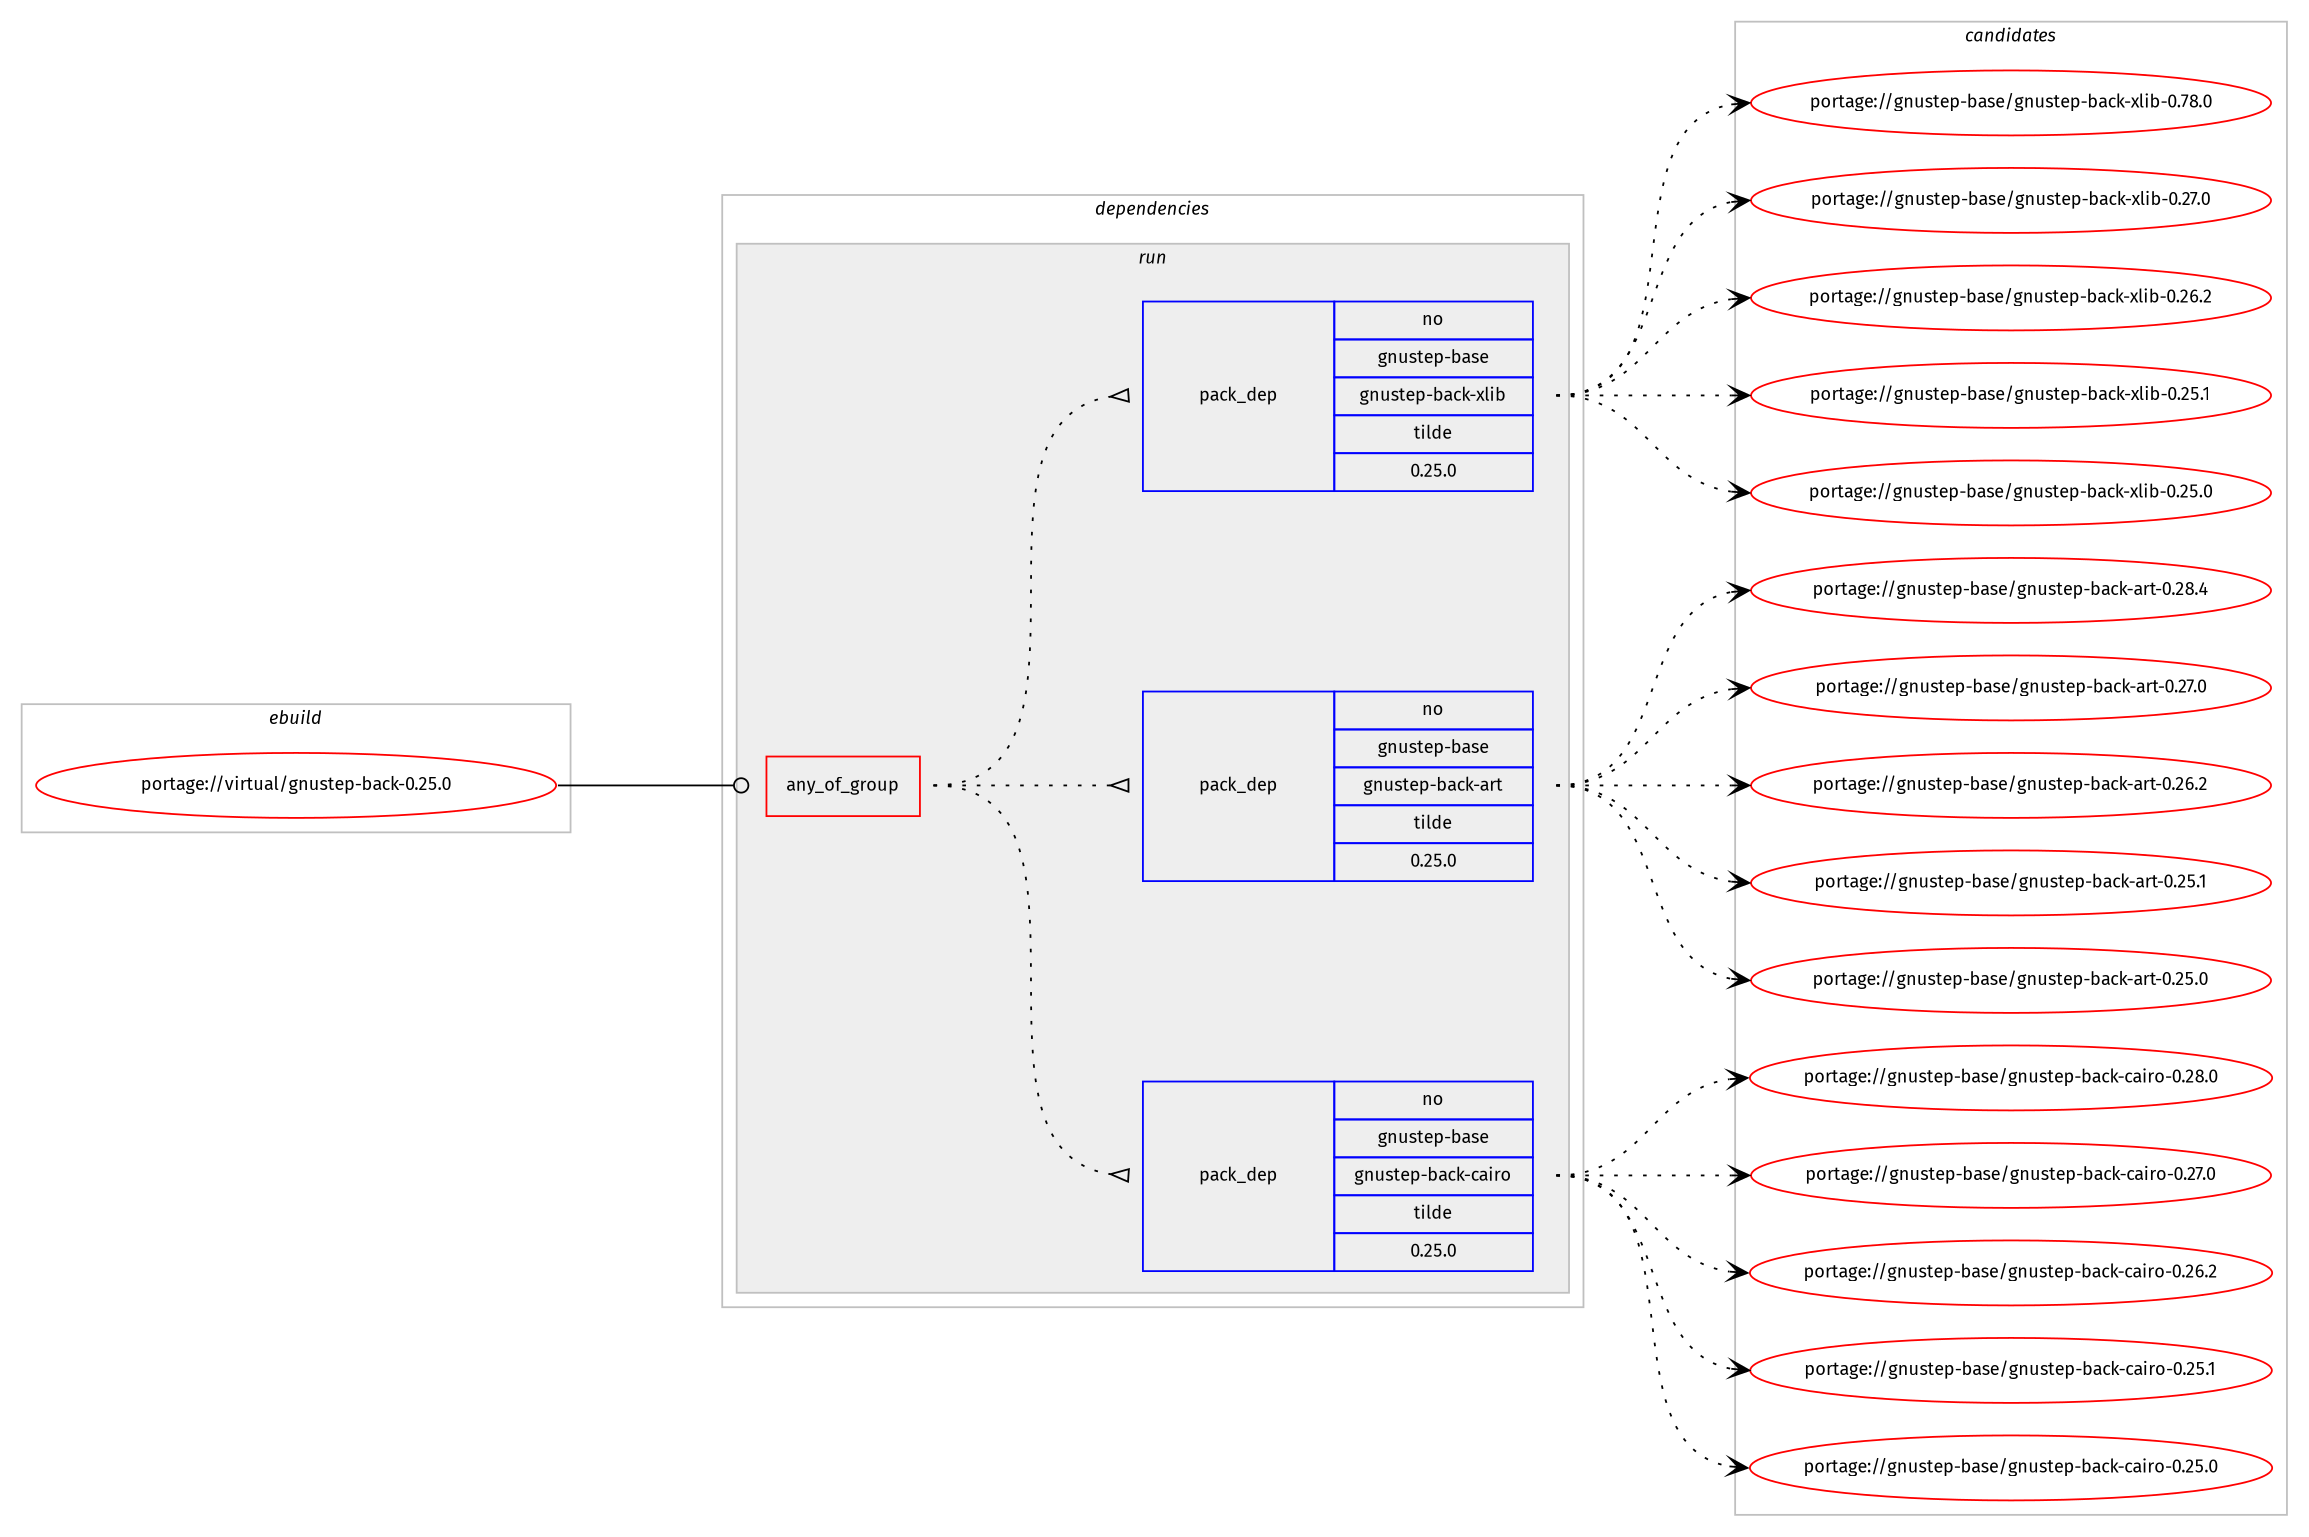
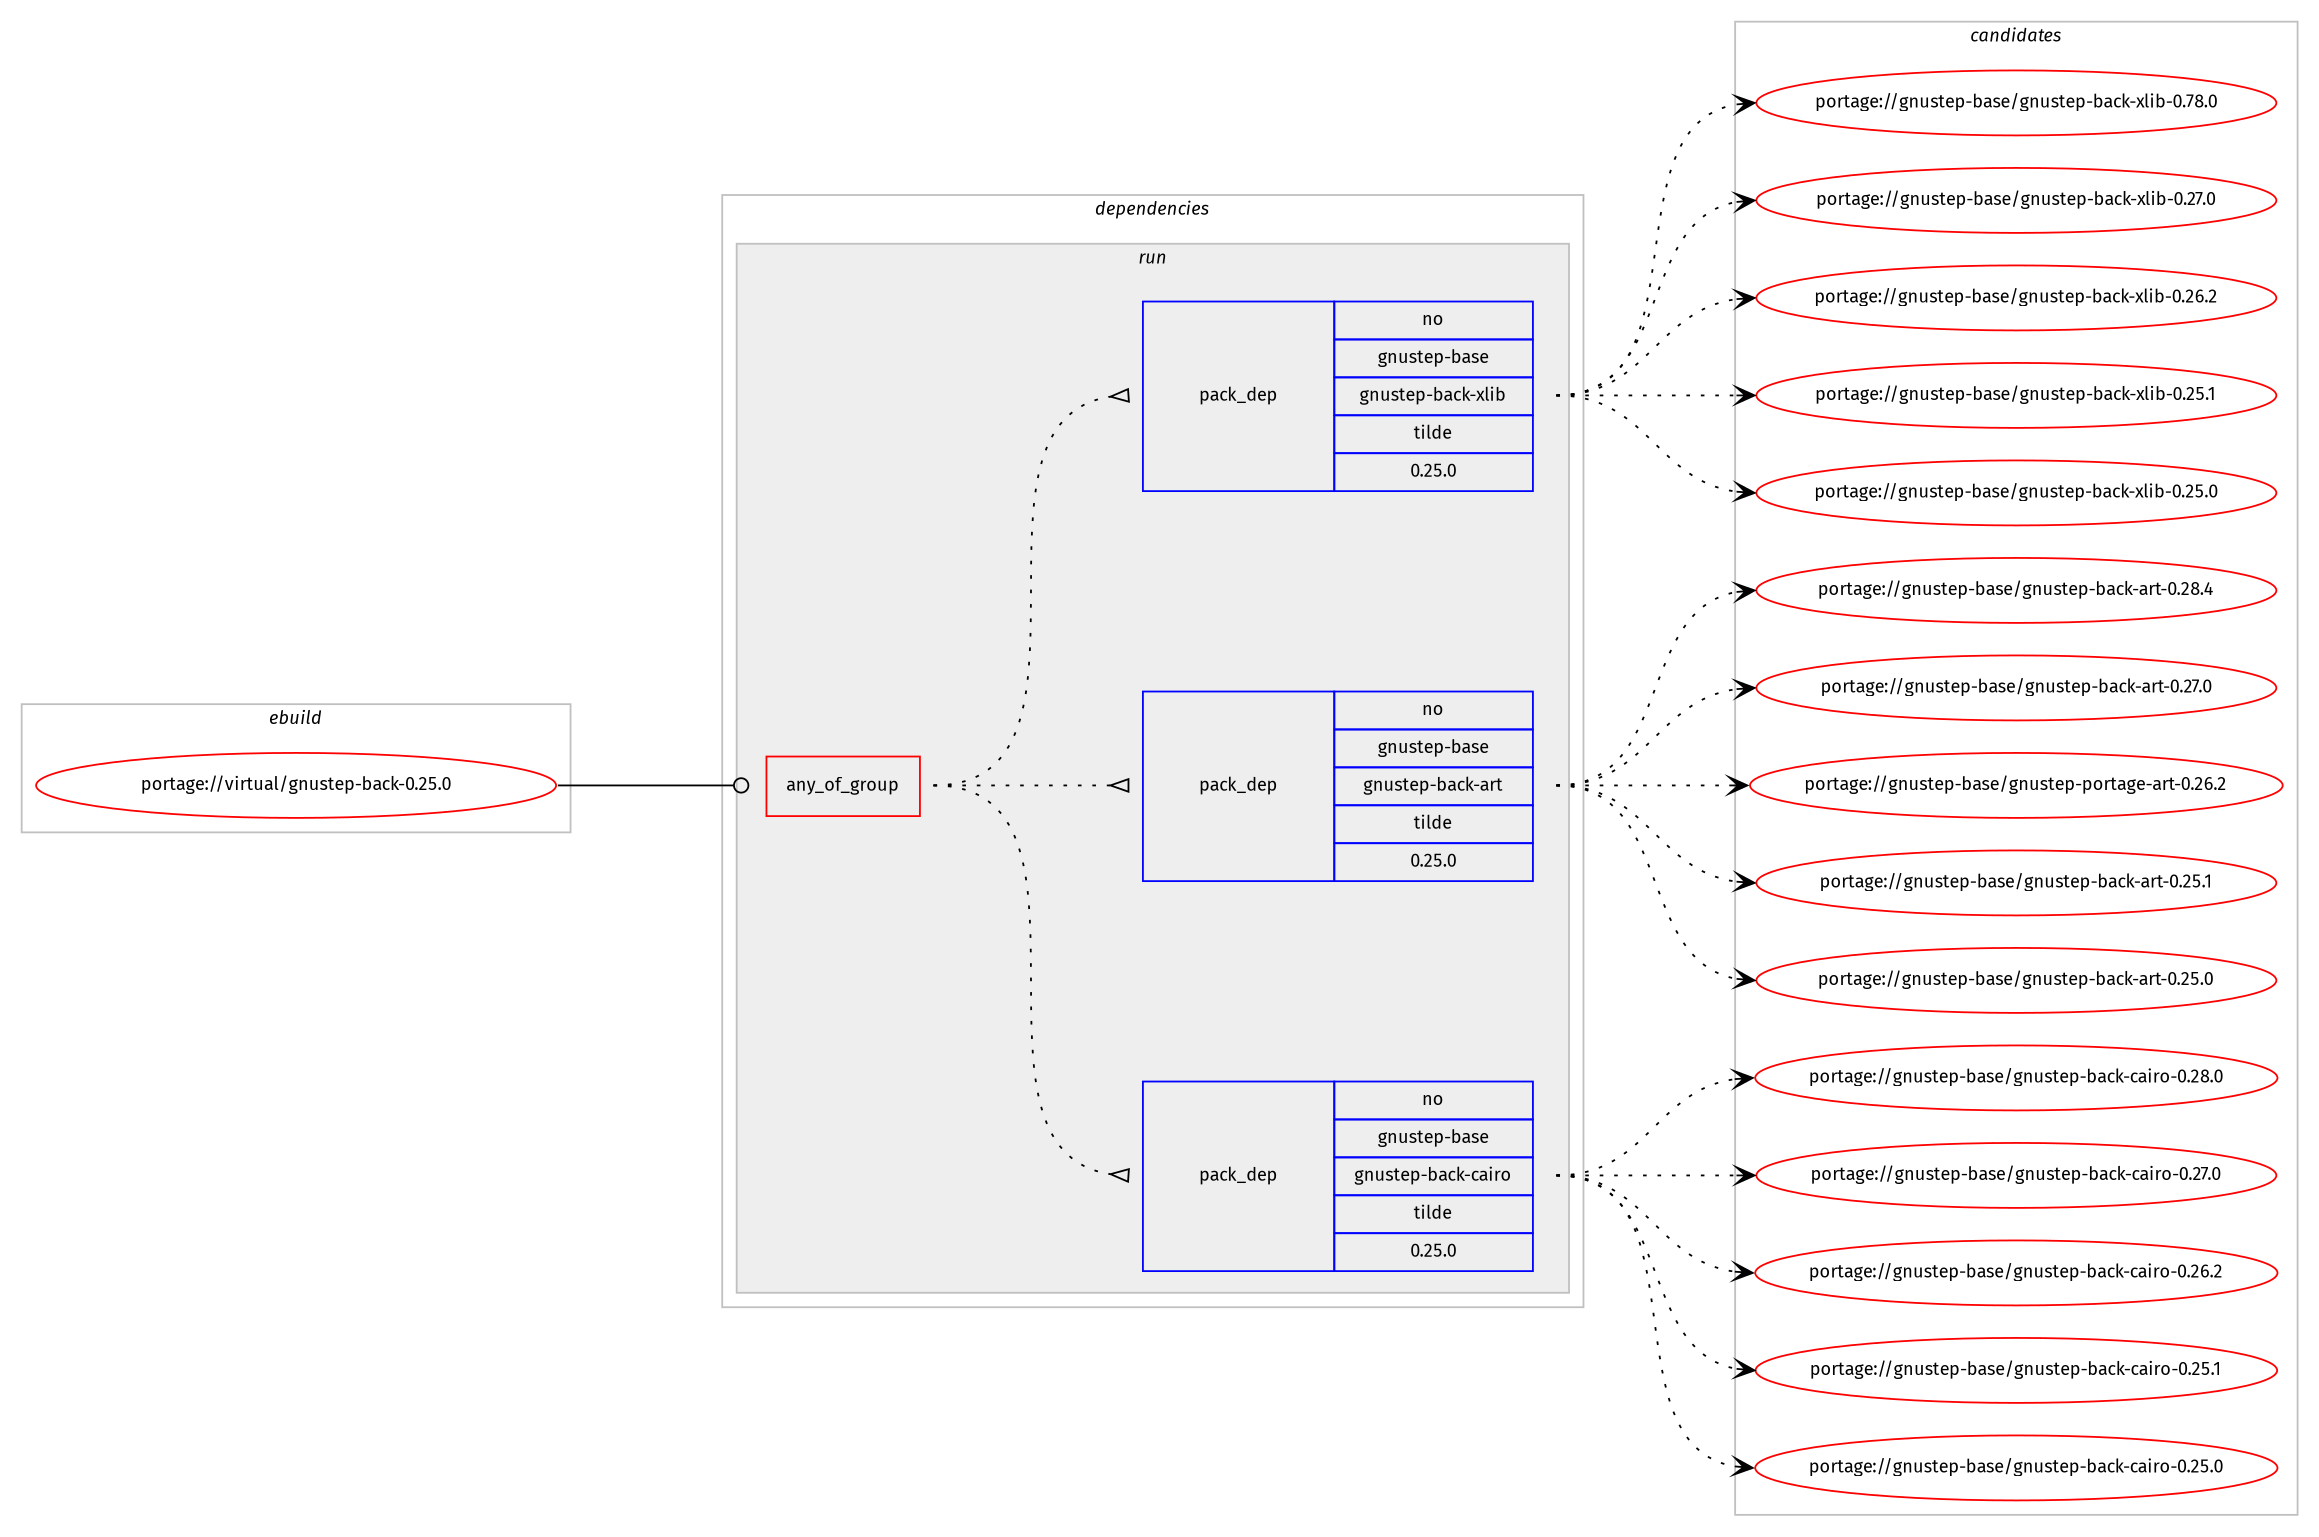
node "portage://gnustep-base/gnustep-back-art-0.26.2": label "portage://gnustep-base/gnustep-back-art-0.26.2" -> "portage://gnustep-base/gnustep-portage-art-0.26.2"
